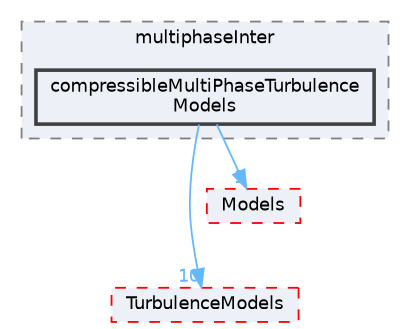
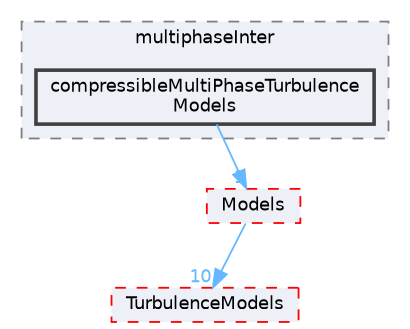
edge "compressibleMultiPhaseTurbulence Models" -> "TurbulenceModels": now "Models" -> "TurbulenceModels"
